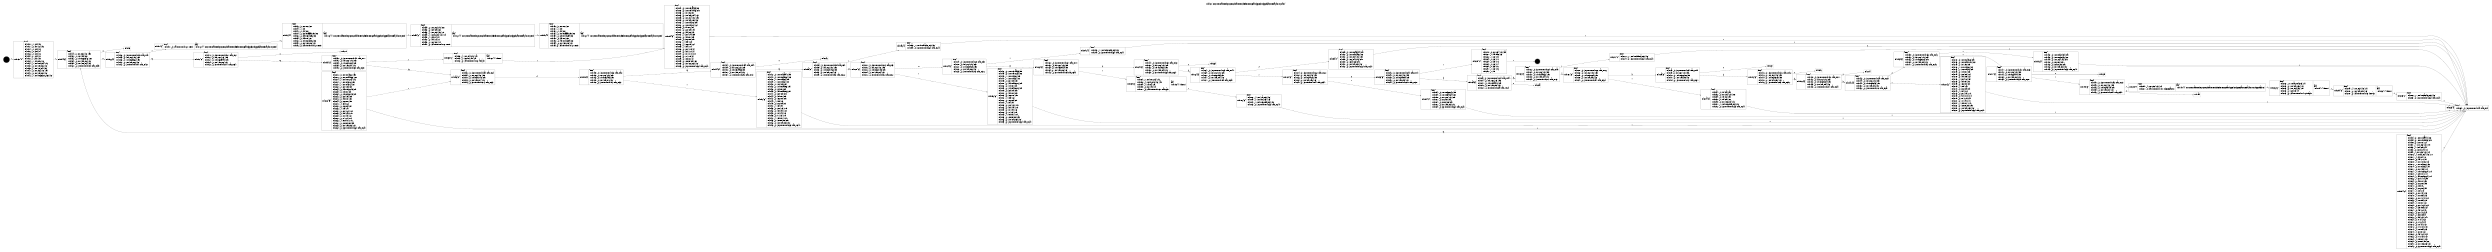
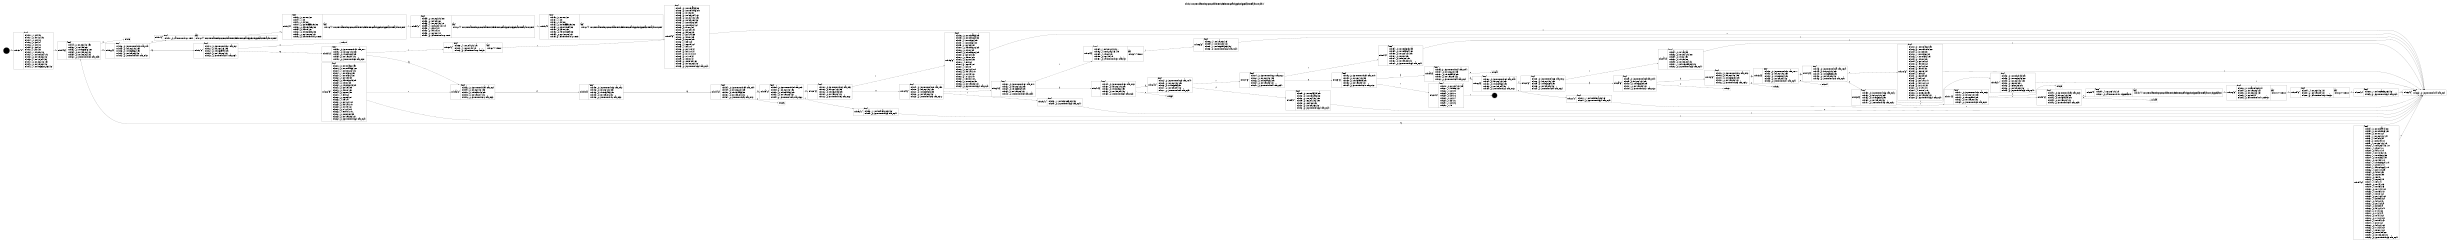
node "0x401f18 [88]": removed
